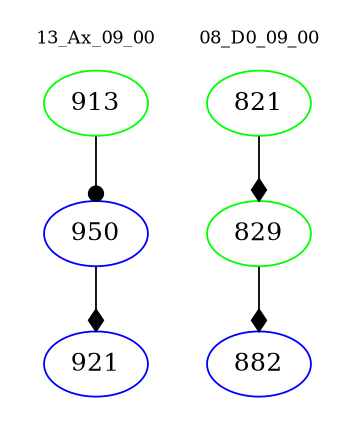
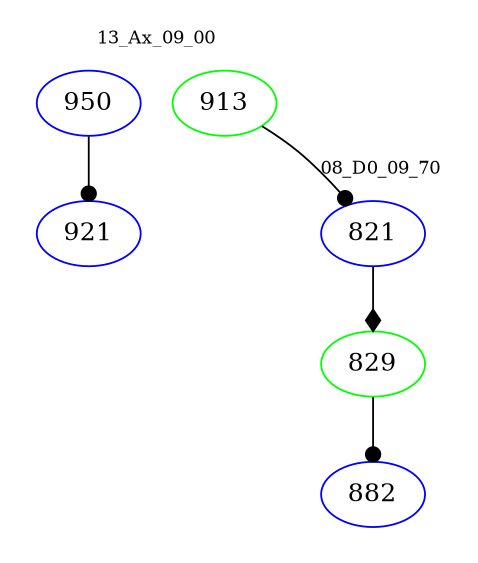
cluster "08_D0_09_00": label "08_D0_09_00" -> "08_D0_09_70"
node "821": color green -> blue
edge "913" -> "950": now "913" -> "821"
edge "950" -> "921": arrowhead diamond -> dot
edge "829" -> "882": arrowhead diamond -> dot
